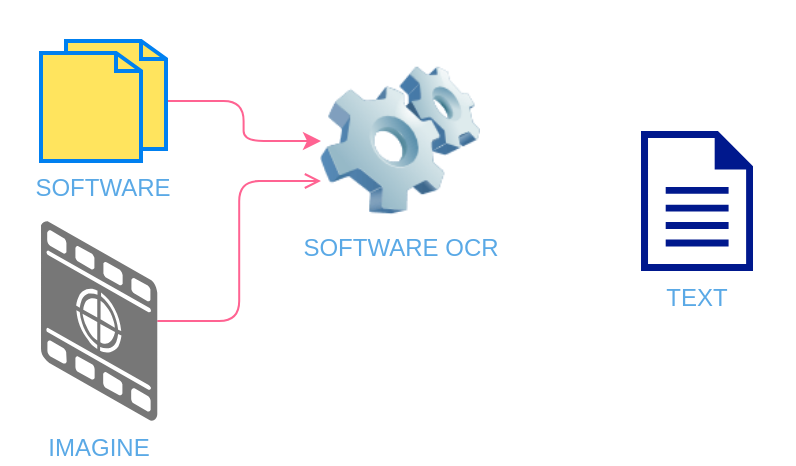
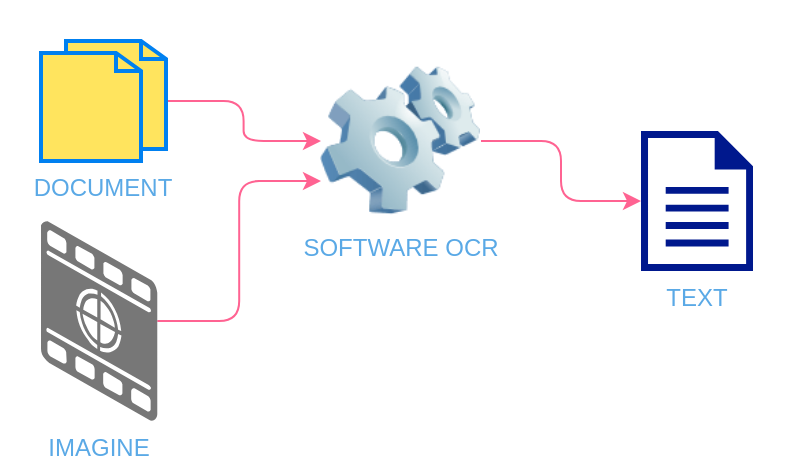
edge "SOFTWARE OCR" -> "TEXT": added
edge "IMAGINE" -> "SOFTWARE OCR": arrowhead open -> classic
node "SOFTWARE": label "SOFTWARE" -> "DOCUMENT"
